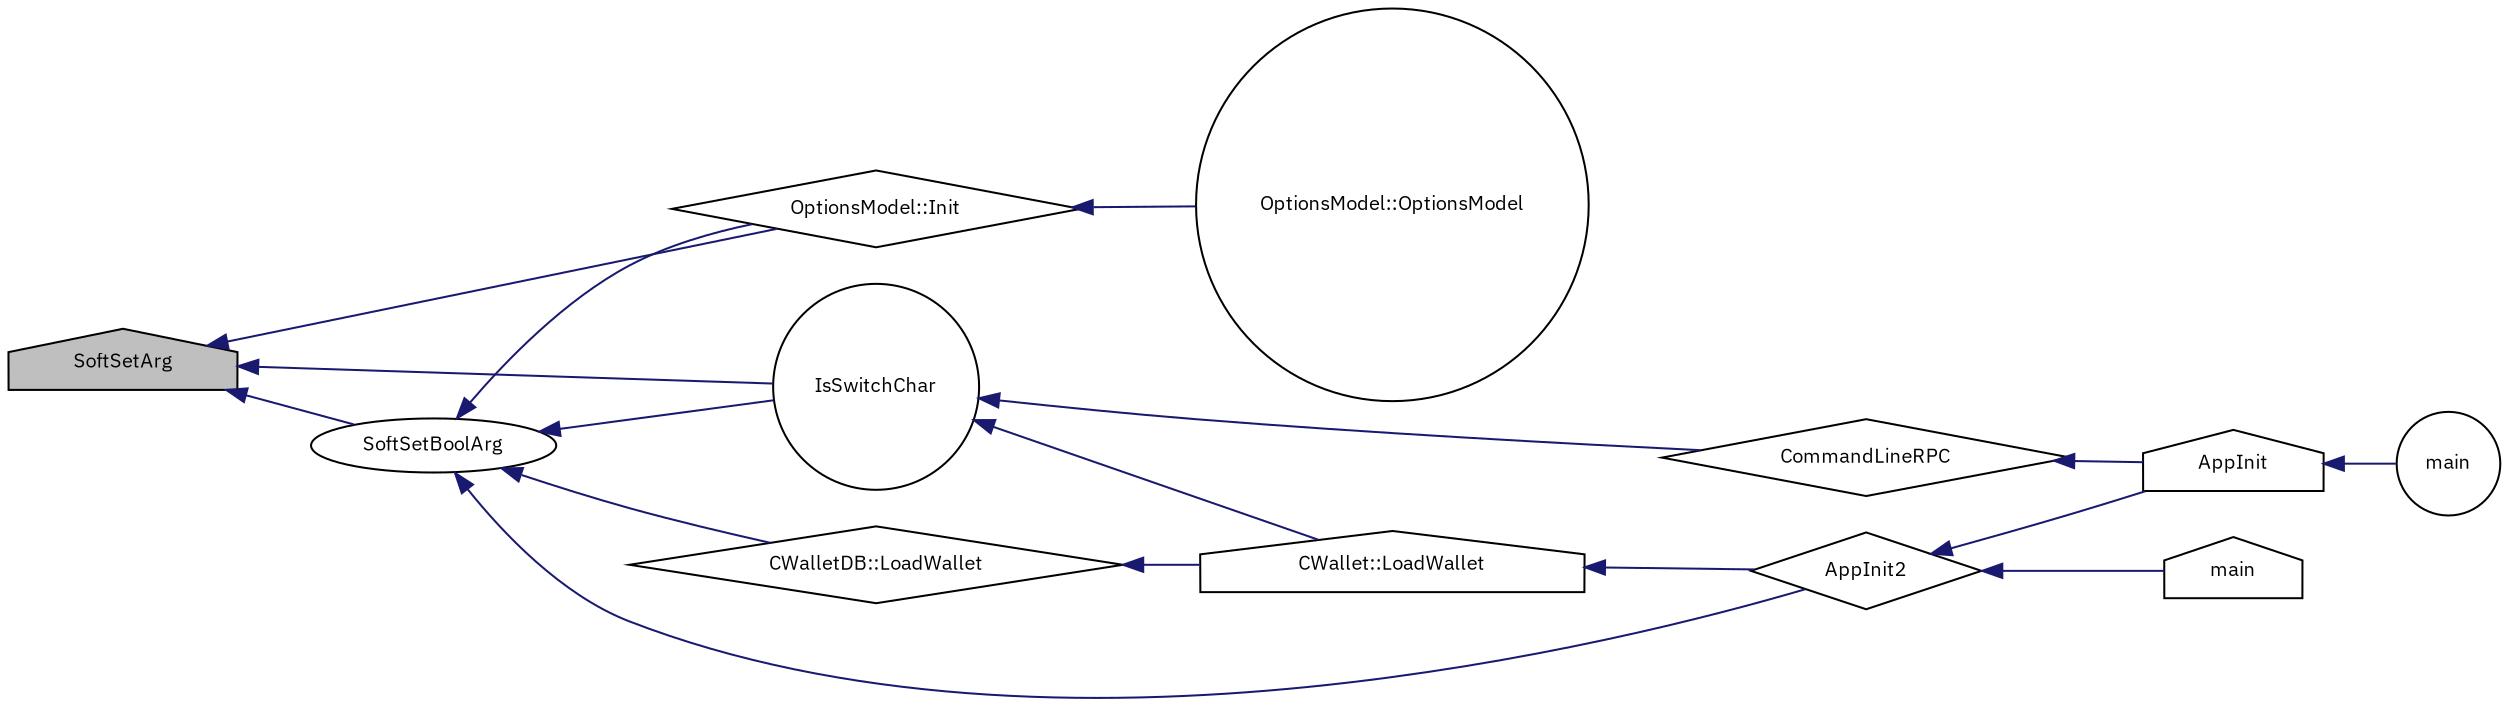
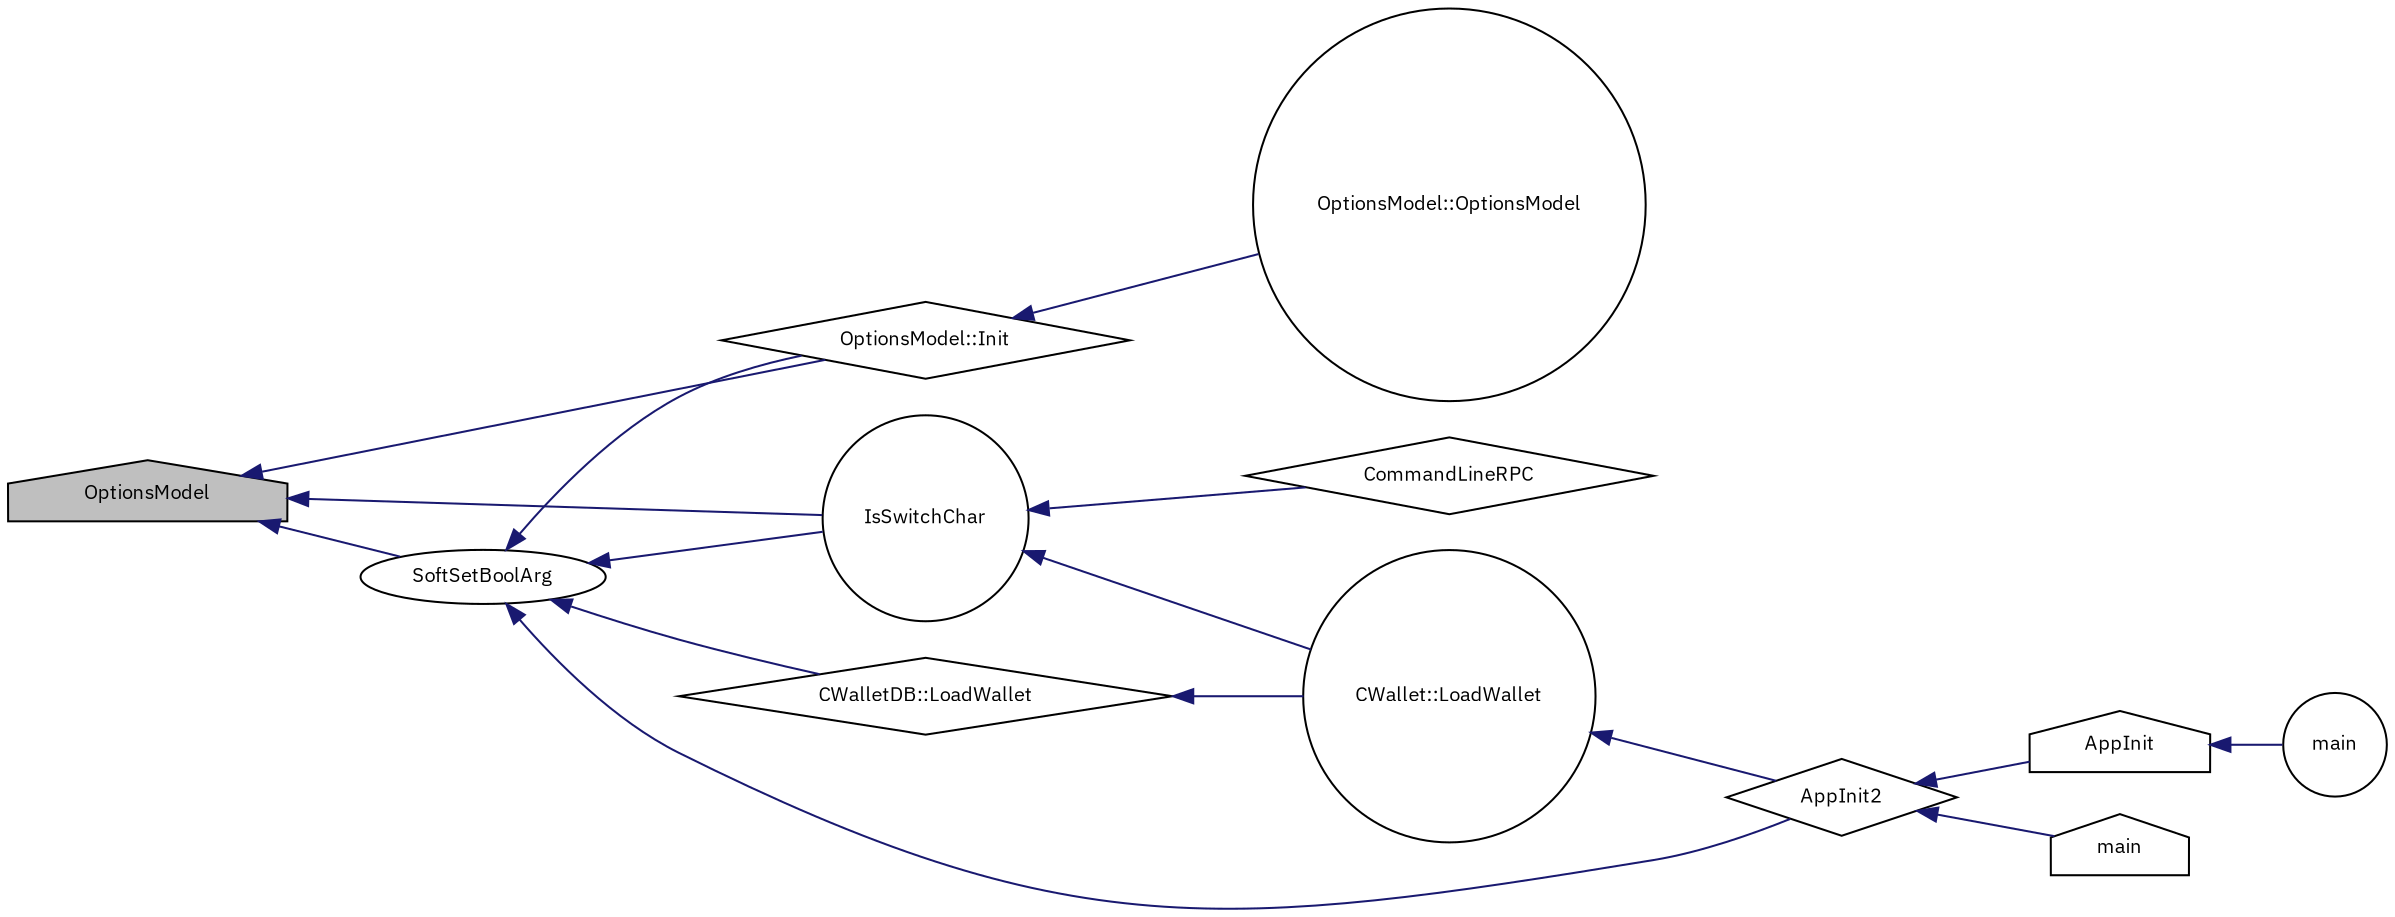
node "SoftSetArg": label "SoftSetArg" -> "OptionsModel"
edge "AppInit" -> "CommandLineRPC": removed
node "CWallet::LoadWallet": shape house -> circle
